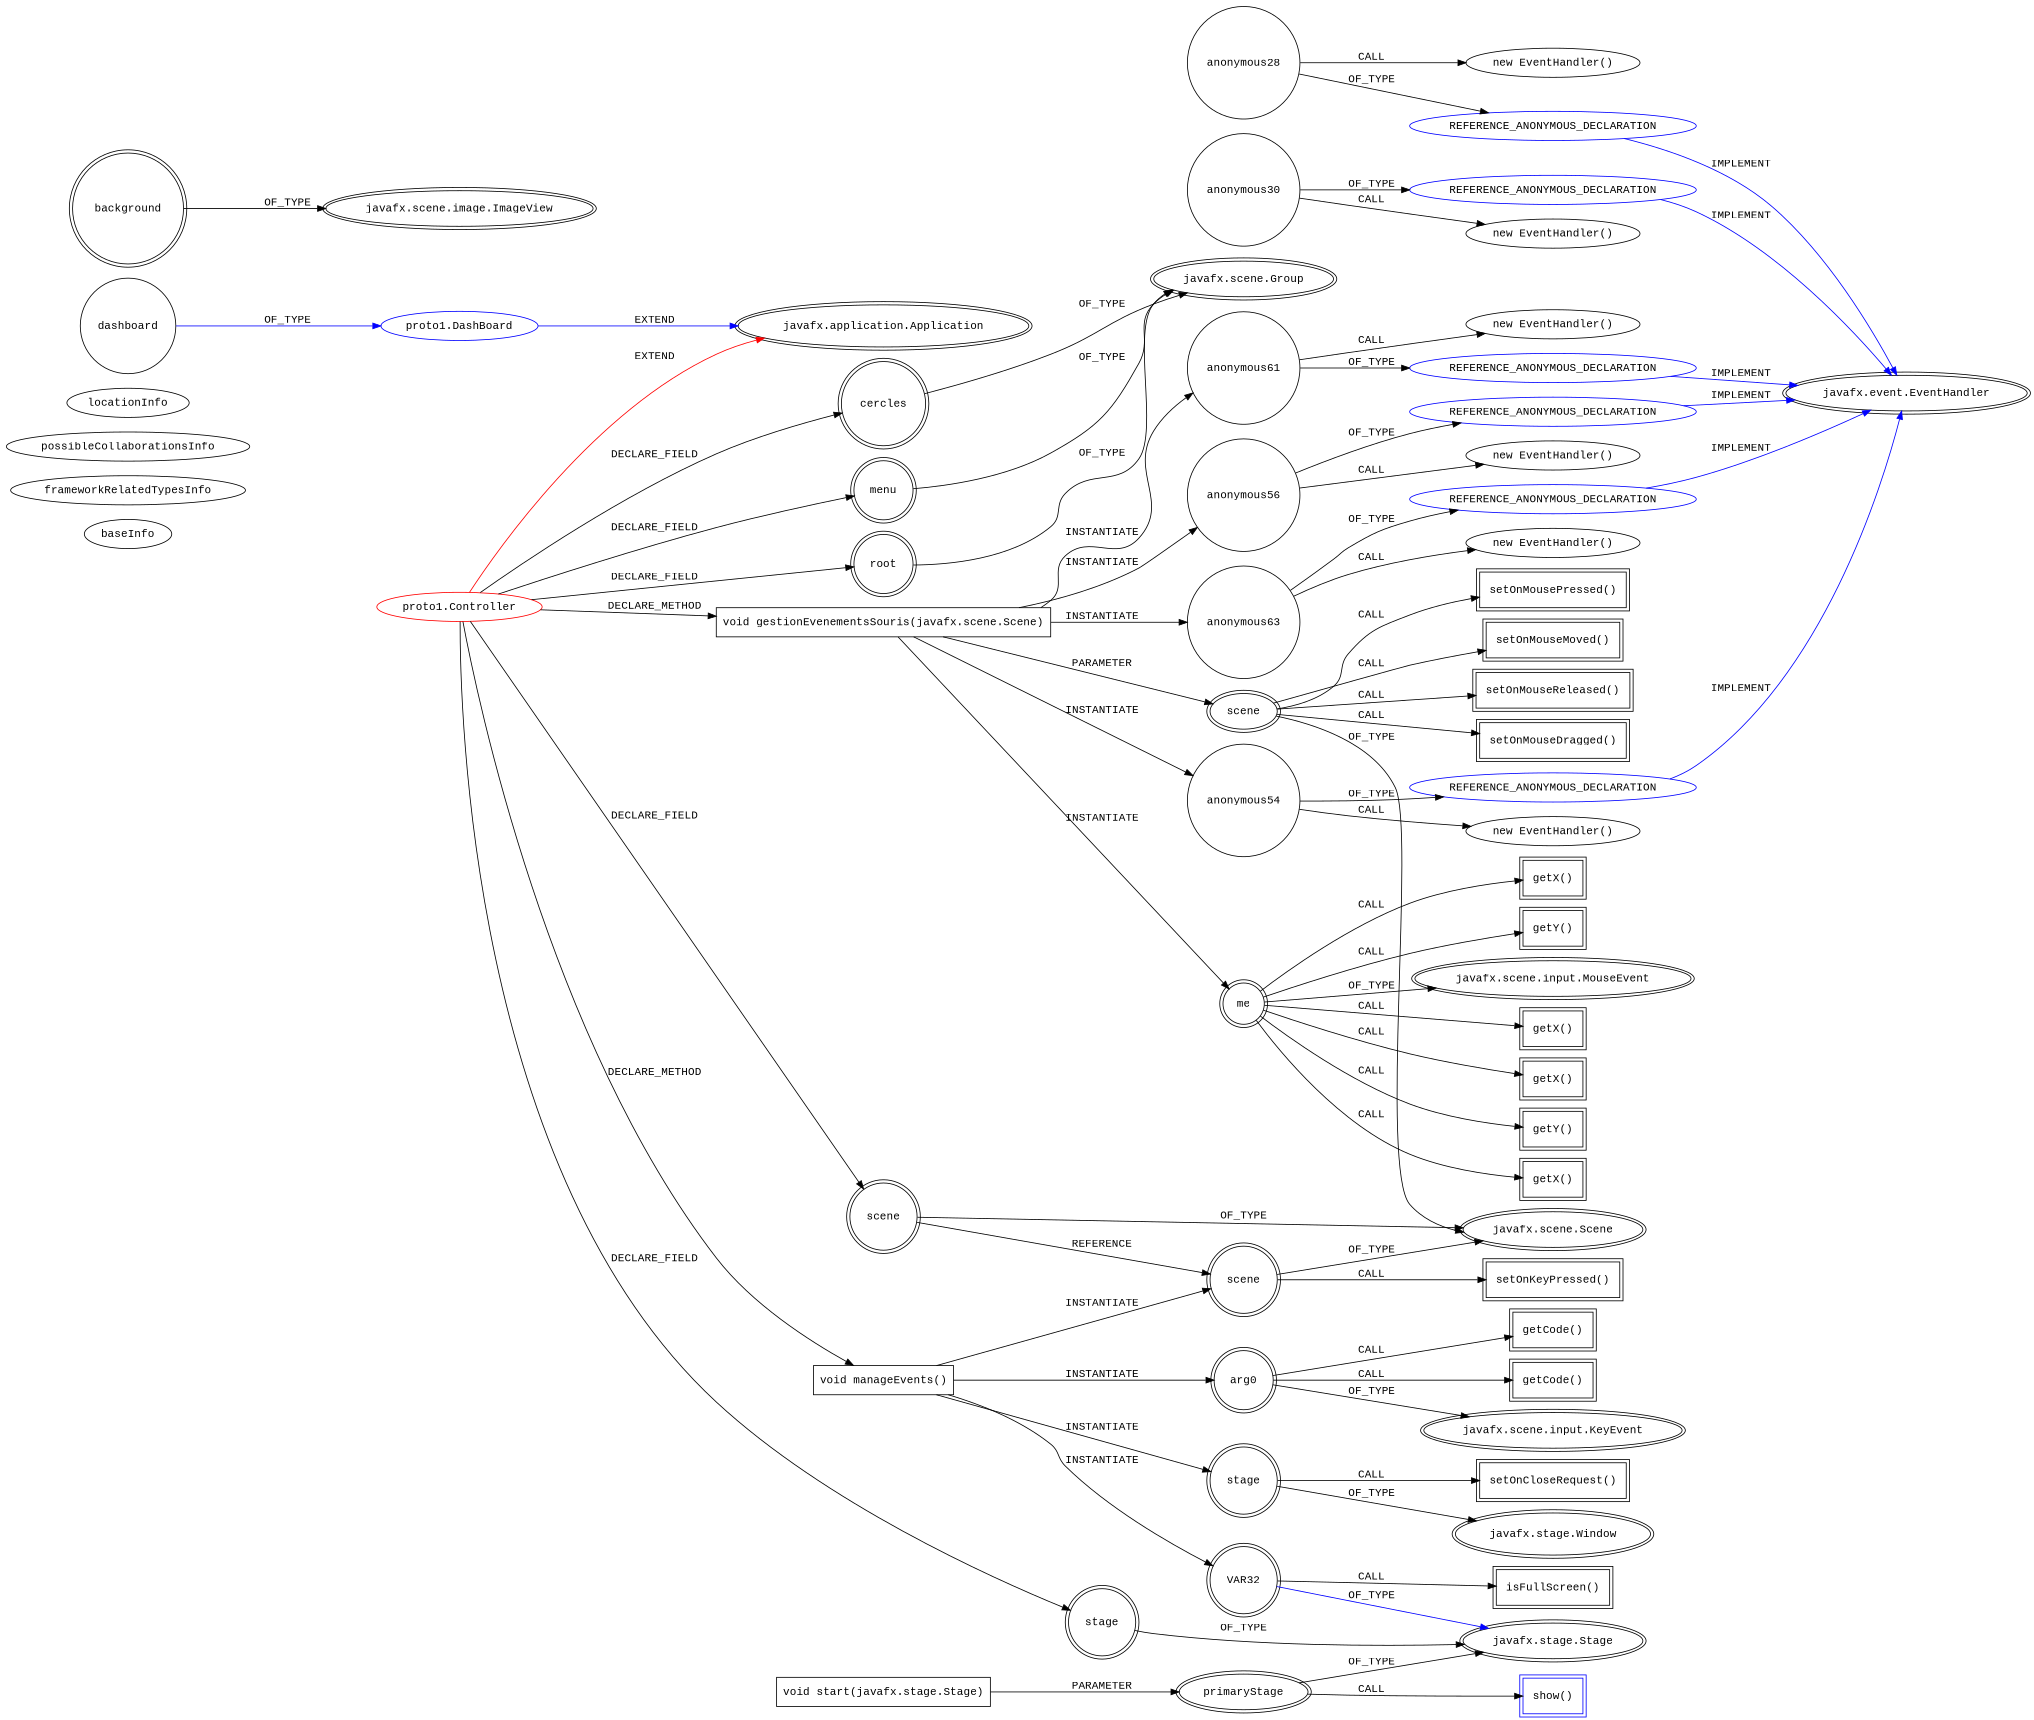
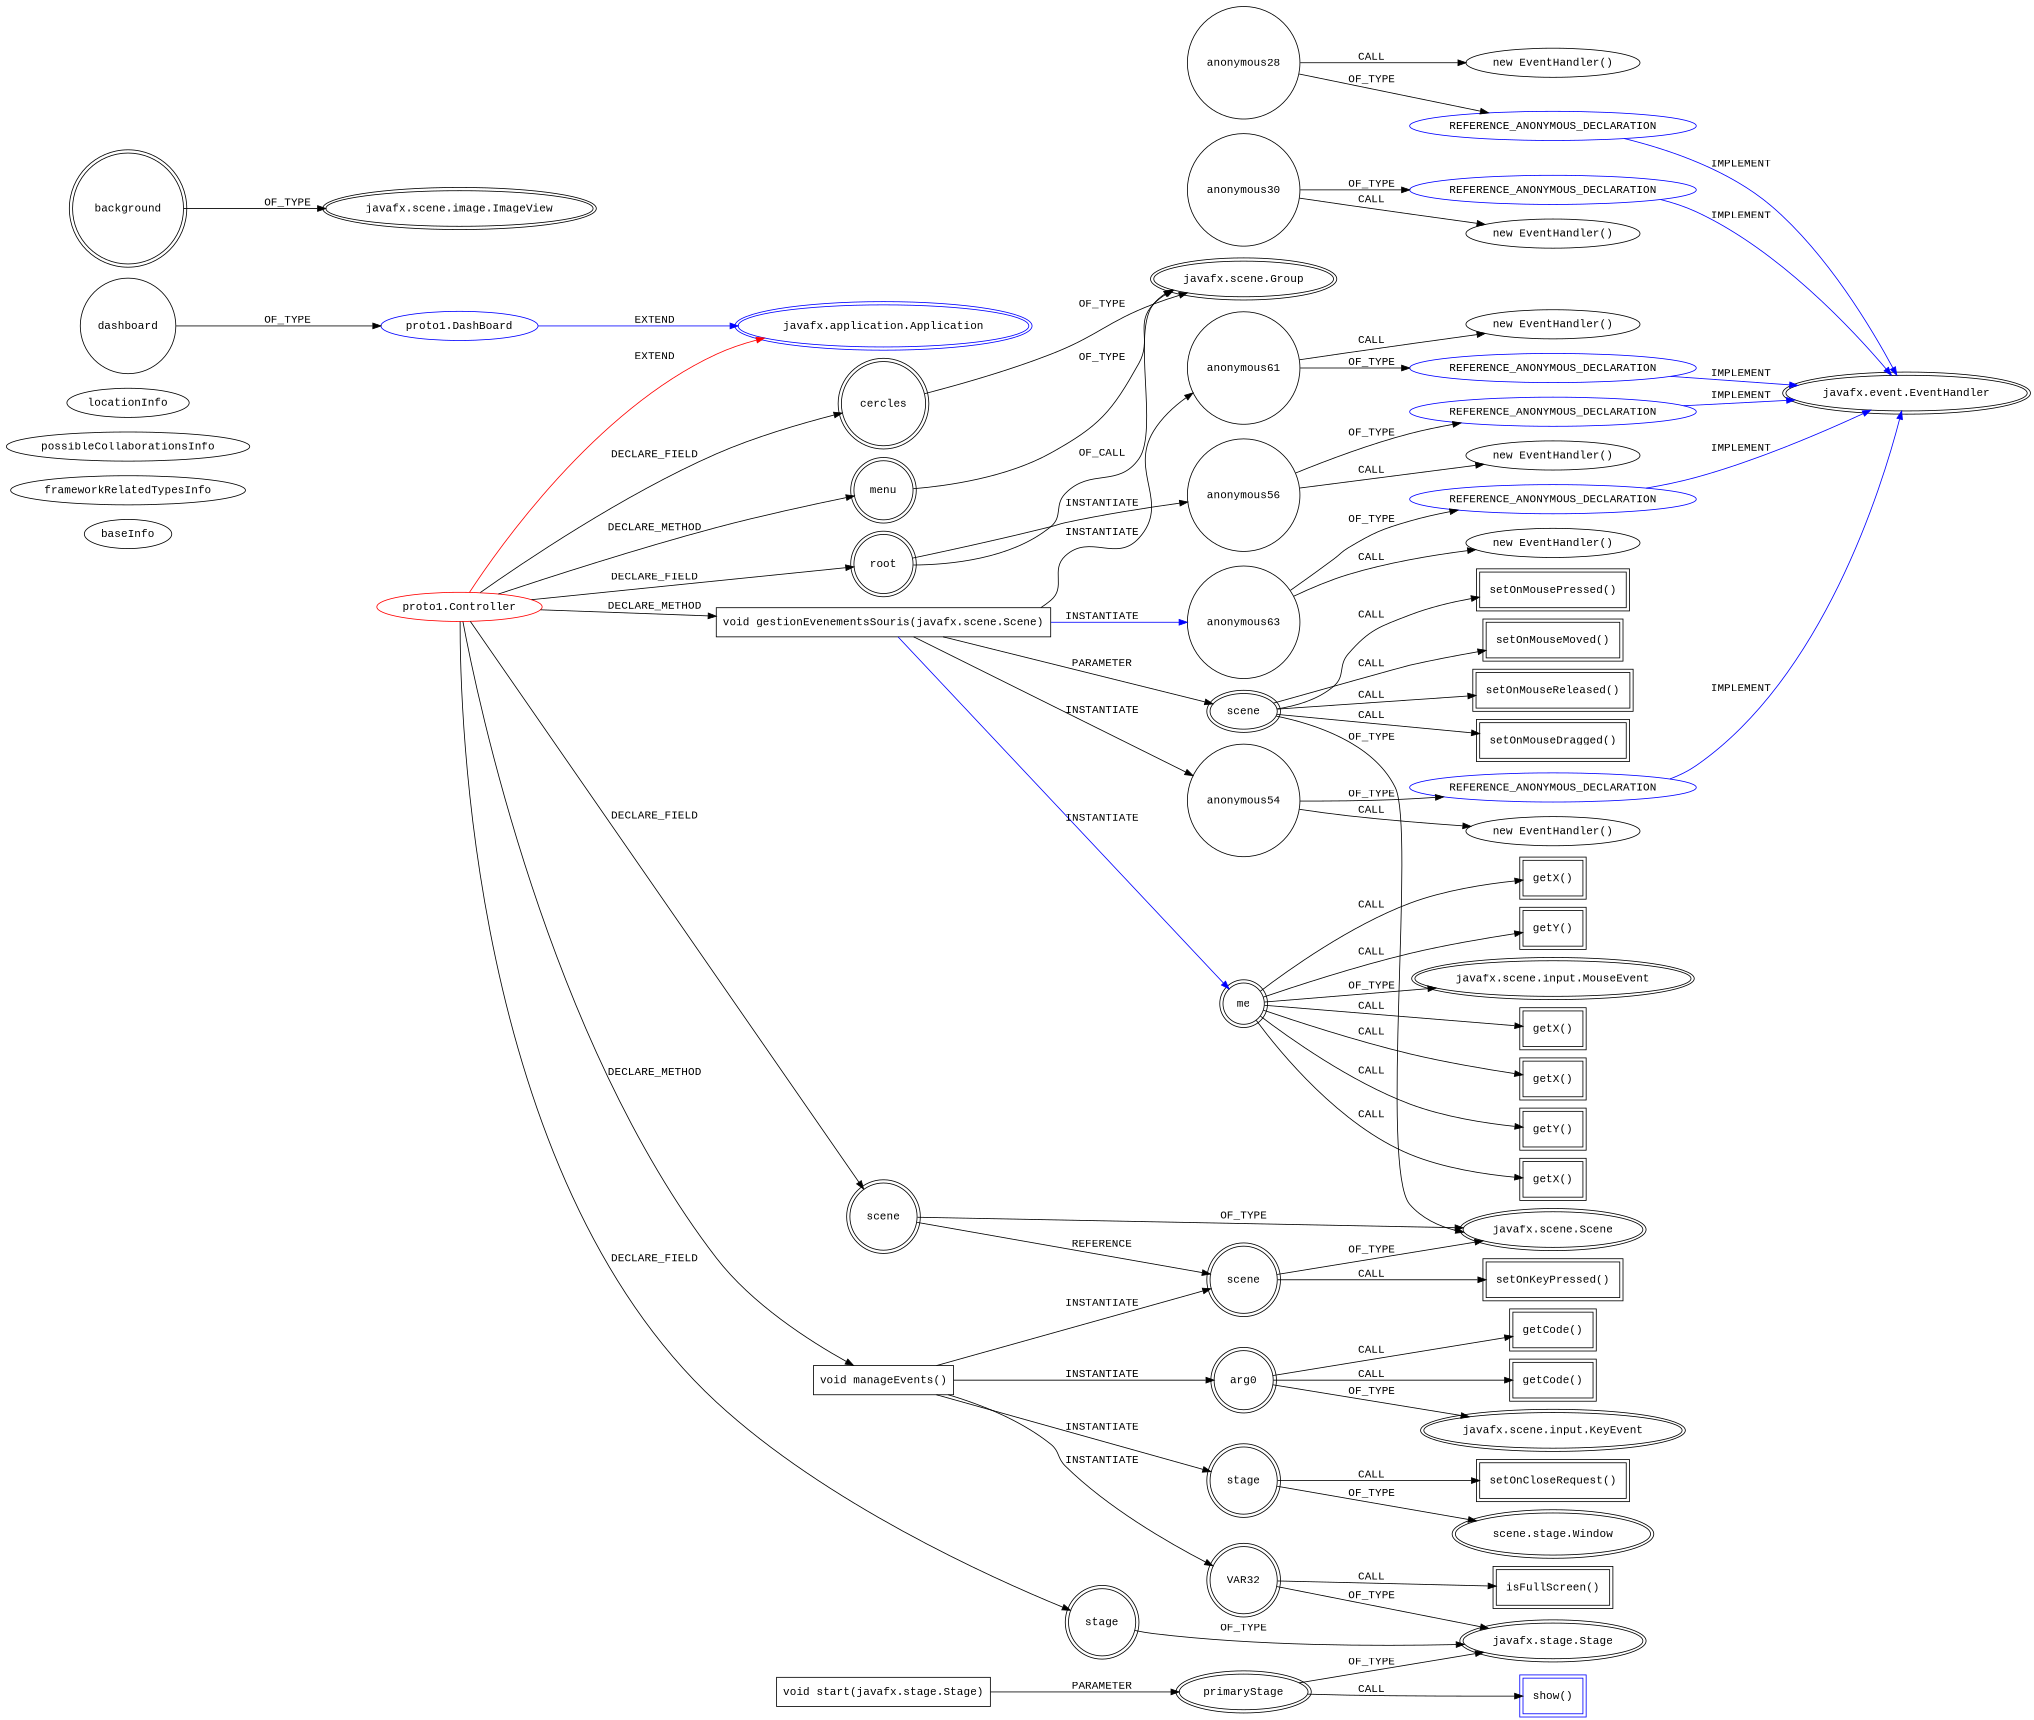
edge "dashboard" -> "proto1.DashBoard": color blue -> black
node "javafx.application.Application": color black -> blue
edge "root" -> "javafx.scene.Group": label "OF_TYPE" -> "OF_CALL"
edge "proto1.Controller" -> "menu": label "DECLARE_FIELD" -> "DECLARE_METHOD"
edge "void gestionEvenementsSouris(javafx.scene.Scene)" -> "anonymous56": now "root" -> "anonymous56"
edge "void gestionEvenementsSouris(javafx.scene.Scene)" -> "anonymous63": color black -> blue
edge "void gestionEvenementsSouris(javafx.scene.Scene)" -> "me": color black -> blue
node "javafx.stage.Window": label "javafx.stage.Window" -> "scene.stage.Window"
edge "VAR32" -> "javafx.stage.Stage": color blue -> black
